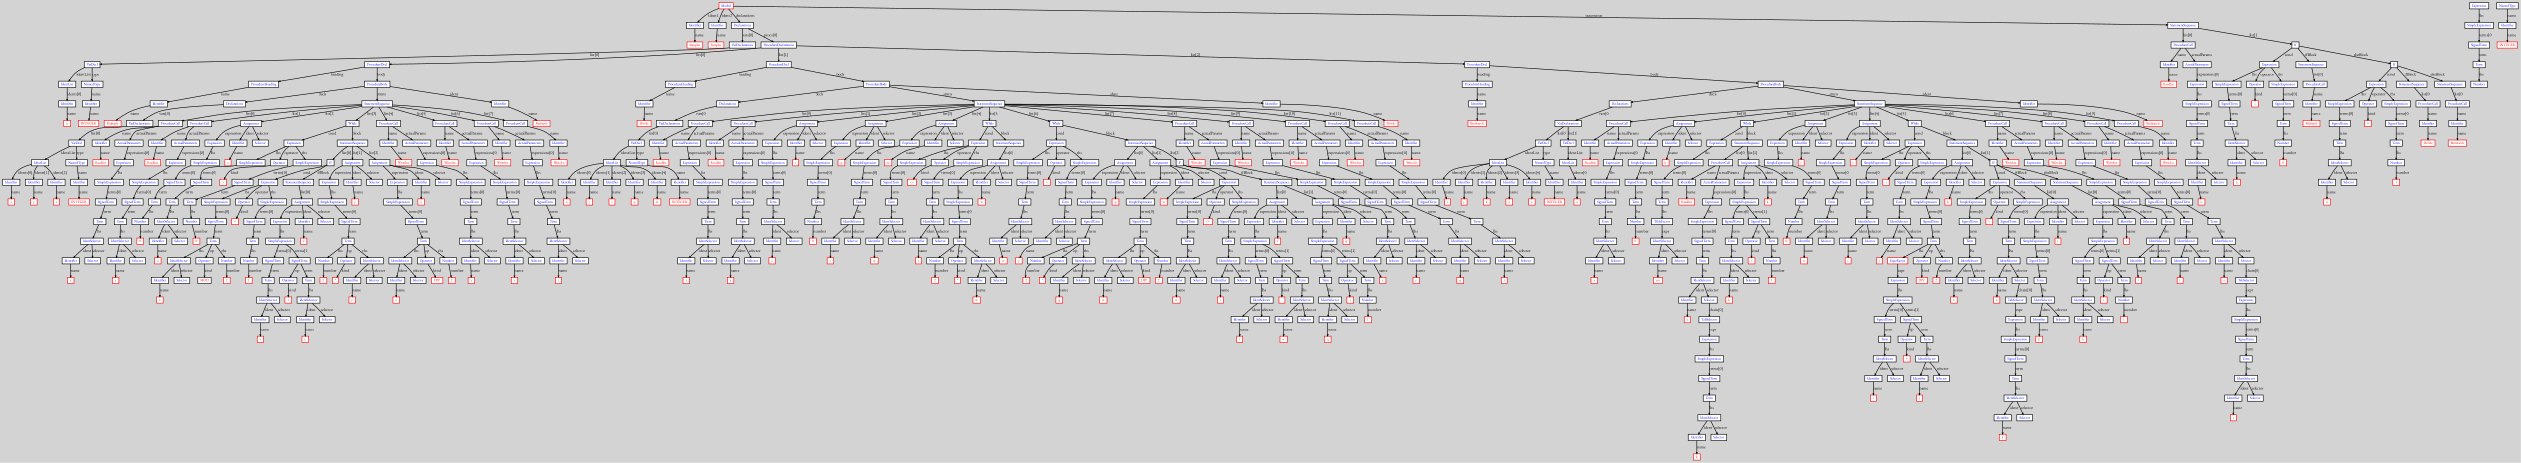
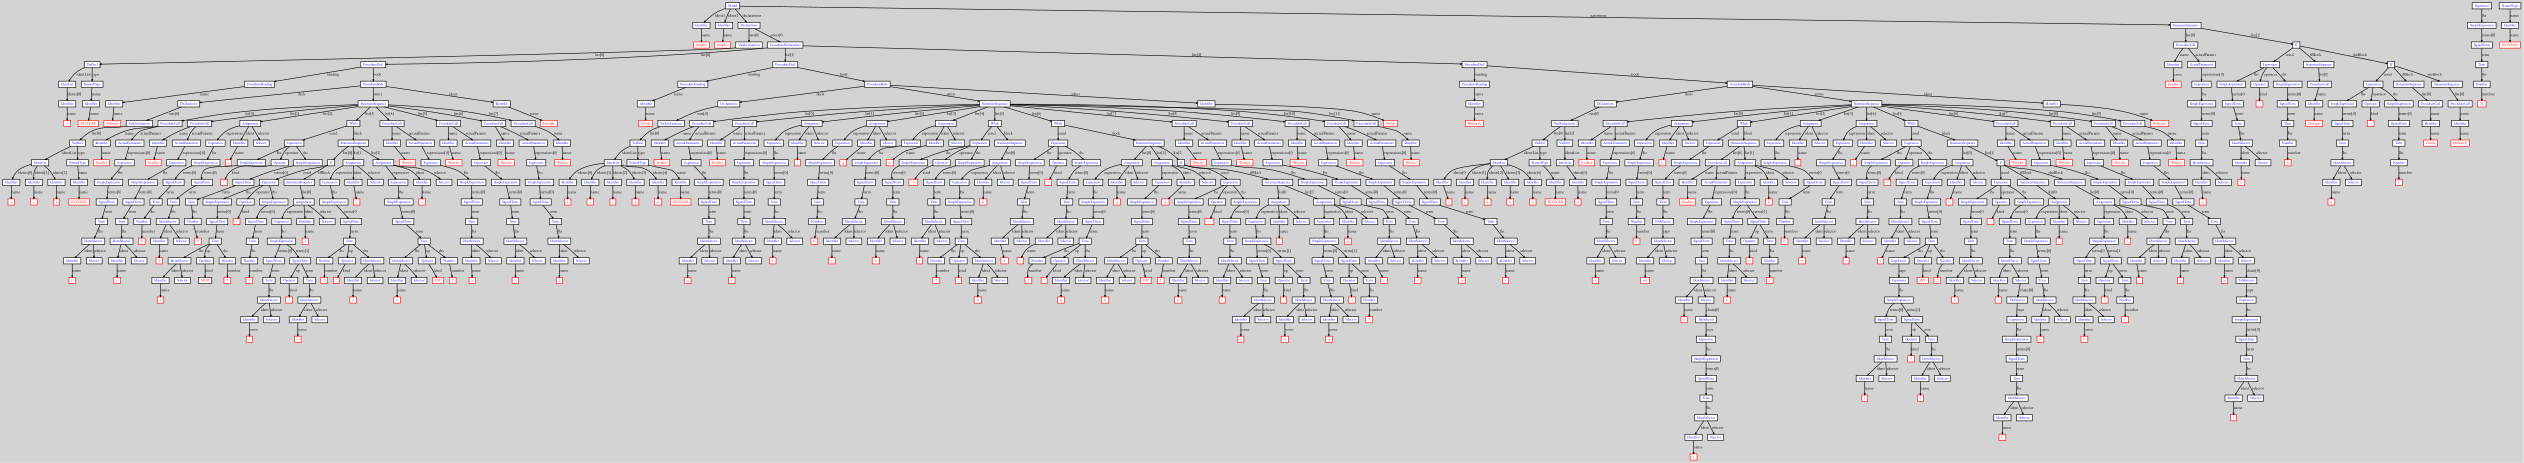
node "Modul": color red -> black
node "32": added
node "ExprFactor": color red -> black
